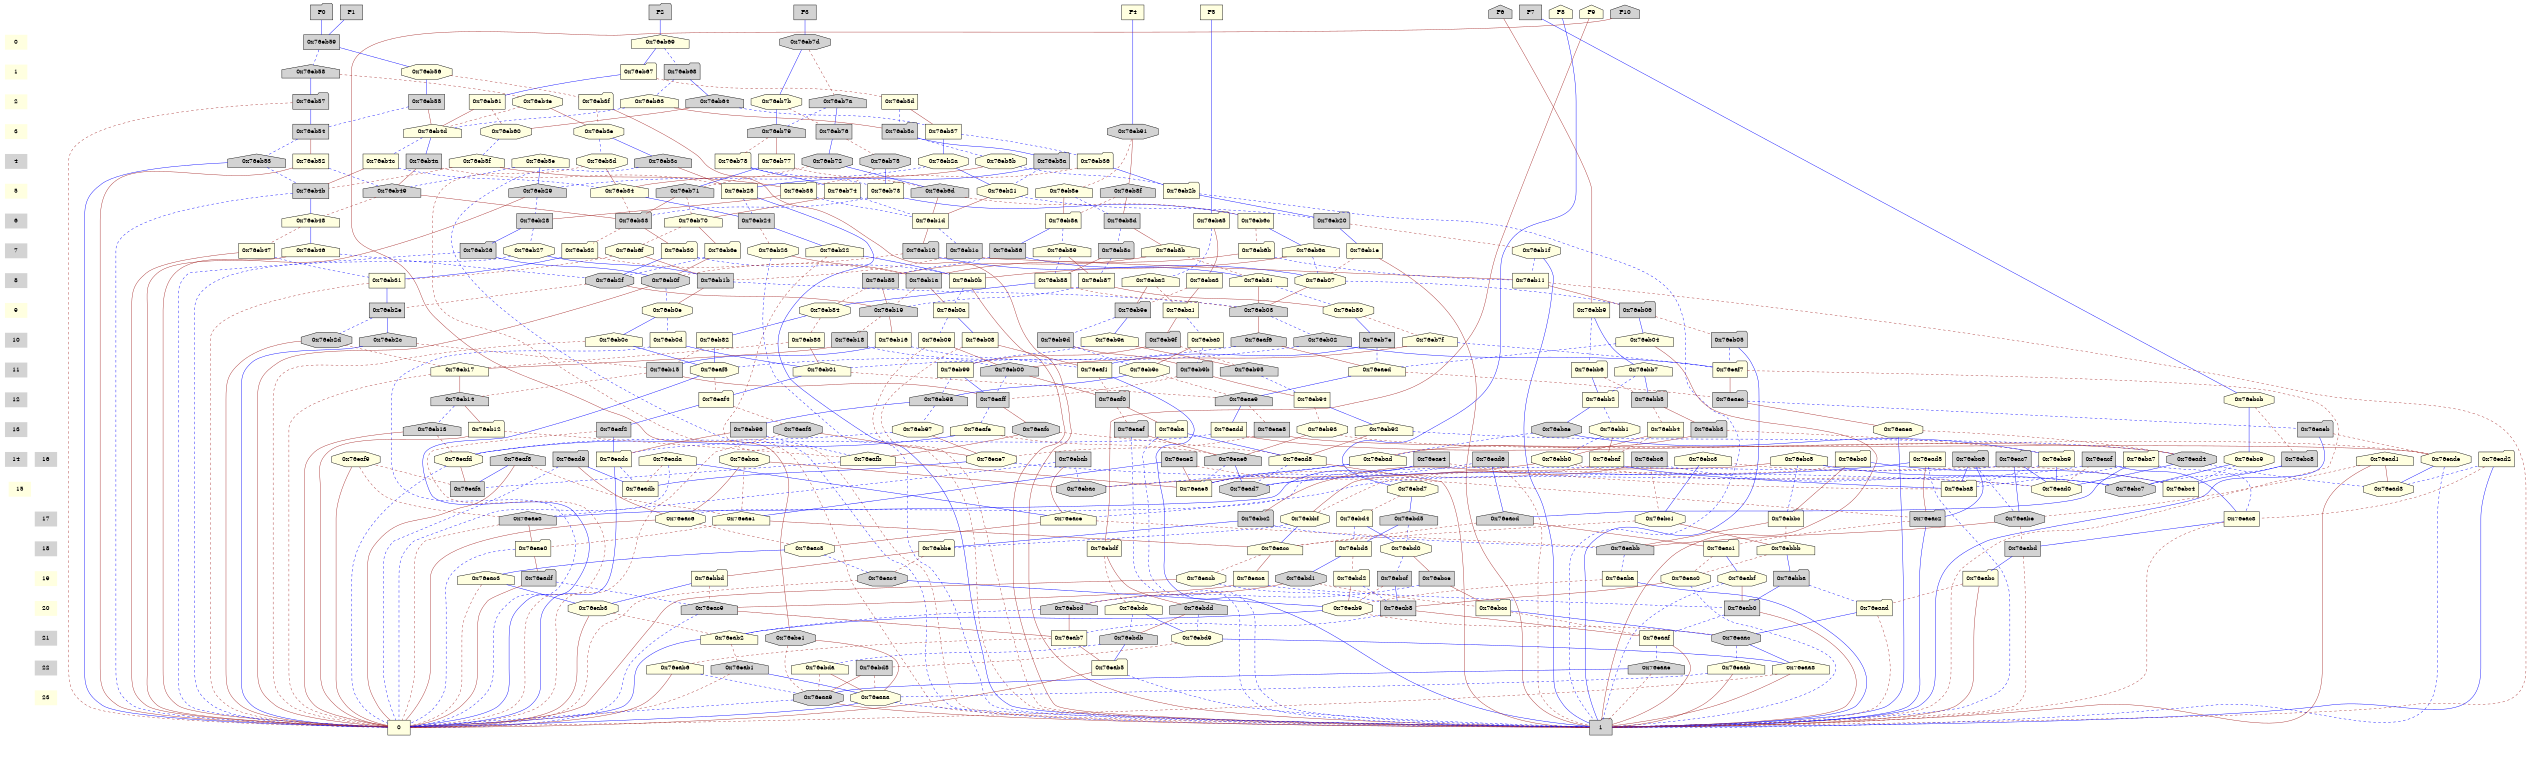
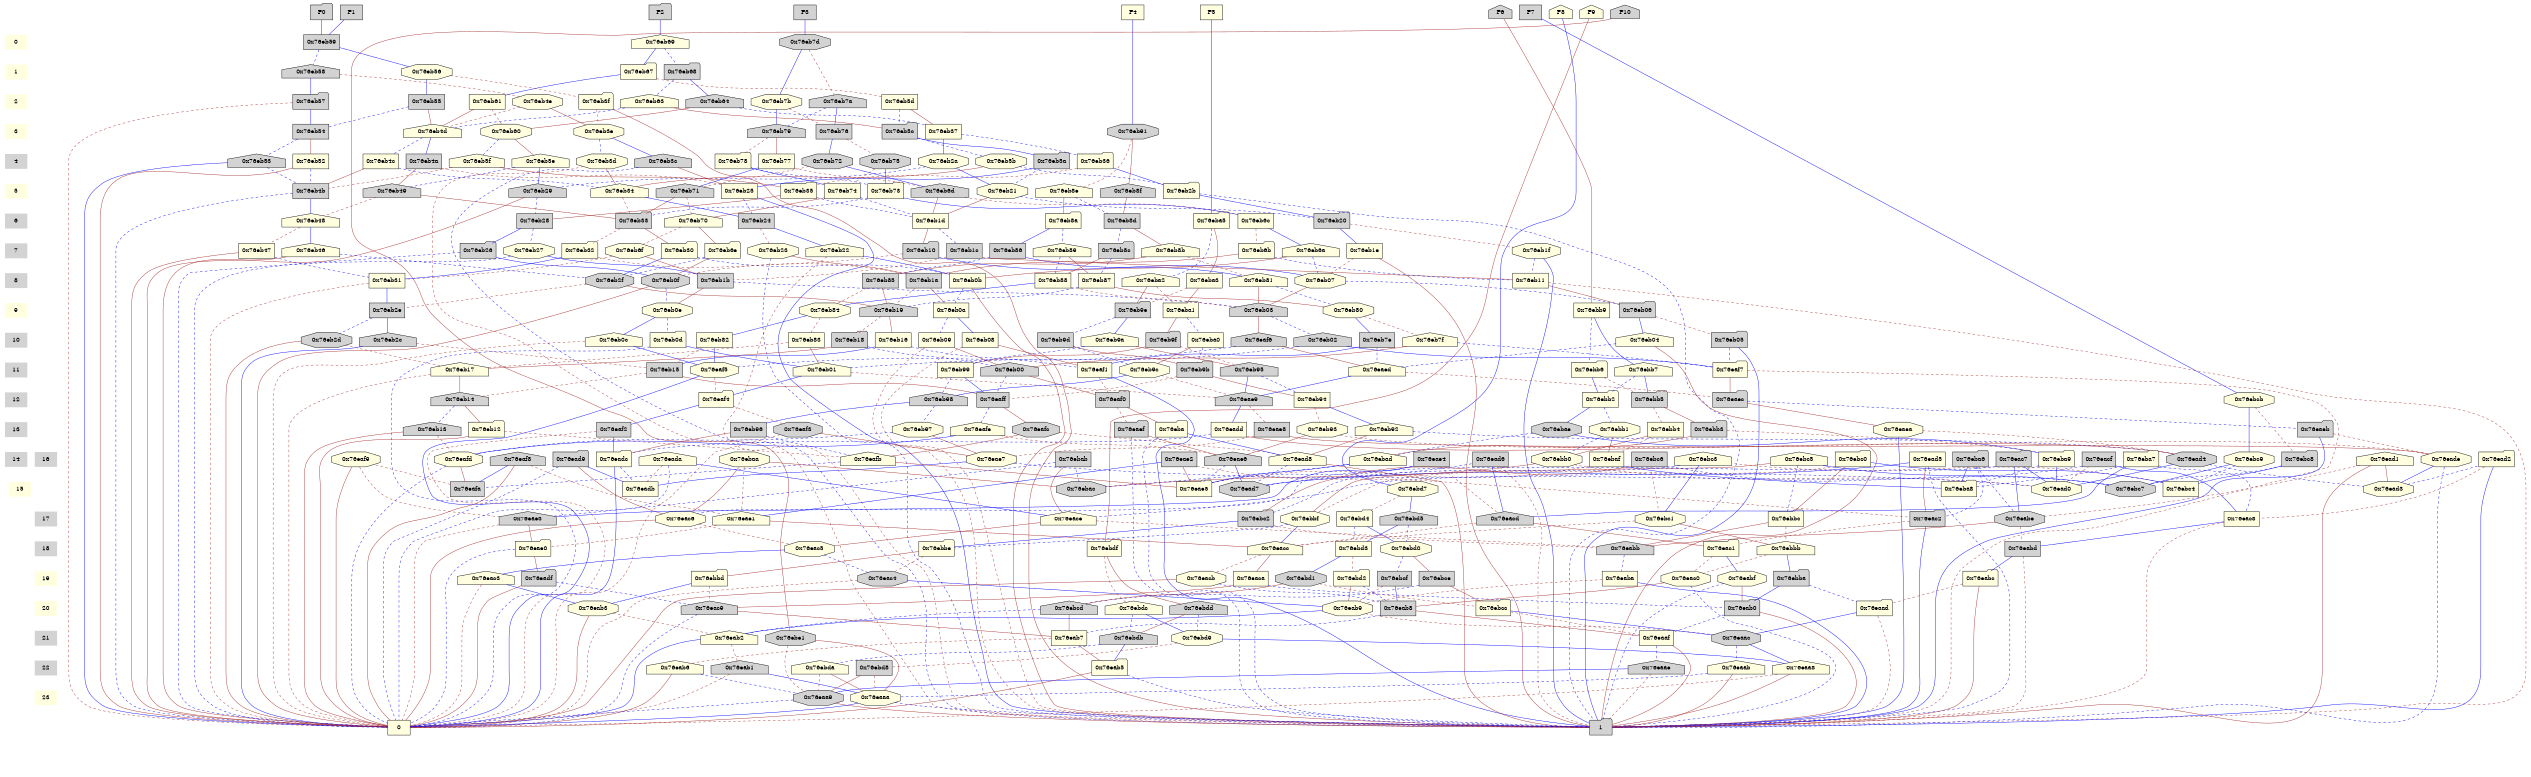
edge "0x76eb60" -- "0x76eb5e": added
edge "0x76eb52" -- "0x76eb49": now "0x76eb52" -- "0x76eb4b"
edge "0x76eb8f" -- "0x76eb8a": removed
edge "0x76eb95" -- "0x76eae9": added
edge "0x76ebc3" -- "0x76ebc2": added
edge "0x76eae4" -- "0x76eba8": now "0x76eae4" -- "0x76eacd"
edge "0x76eba6" -- "0x76eac2": style solid -> dashed
edge "0x76ebc2" -- "0x76eabb": color blue -> brown
